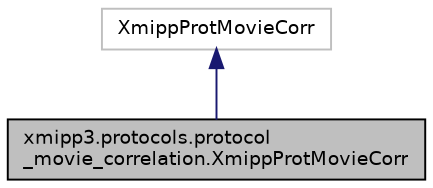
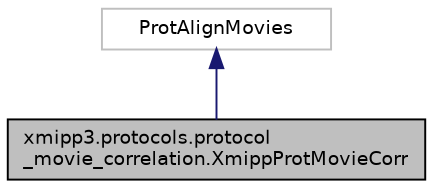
node "XmippProtMovieCorr": label "XmippProtMovieCorr" -> "ProtAlignMovies"
